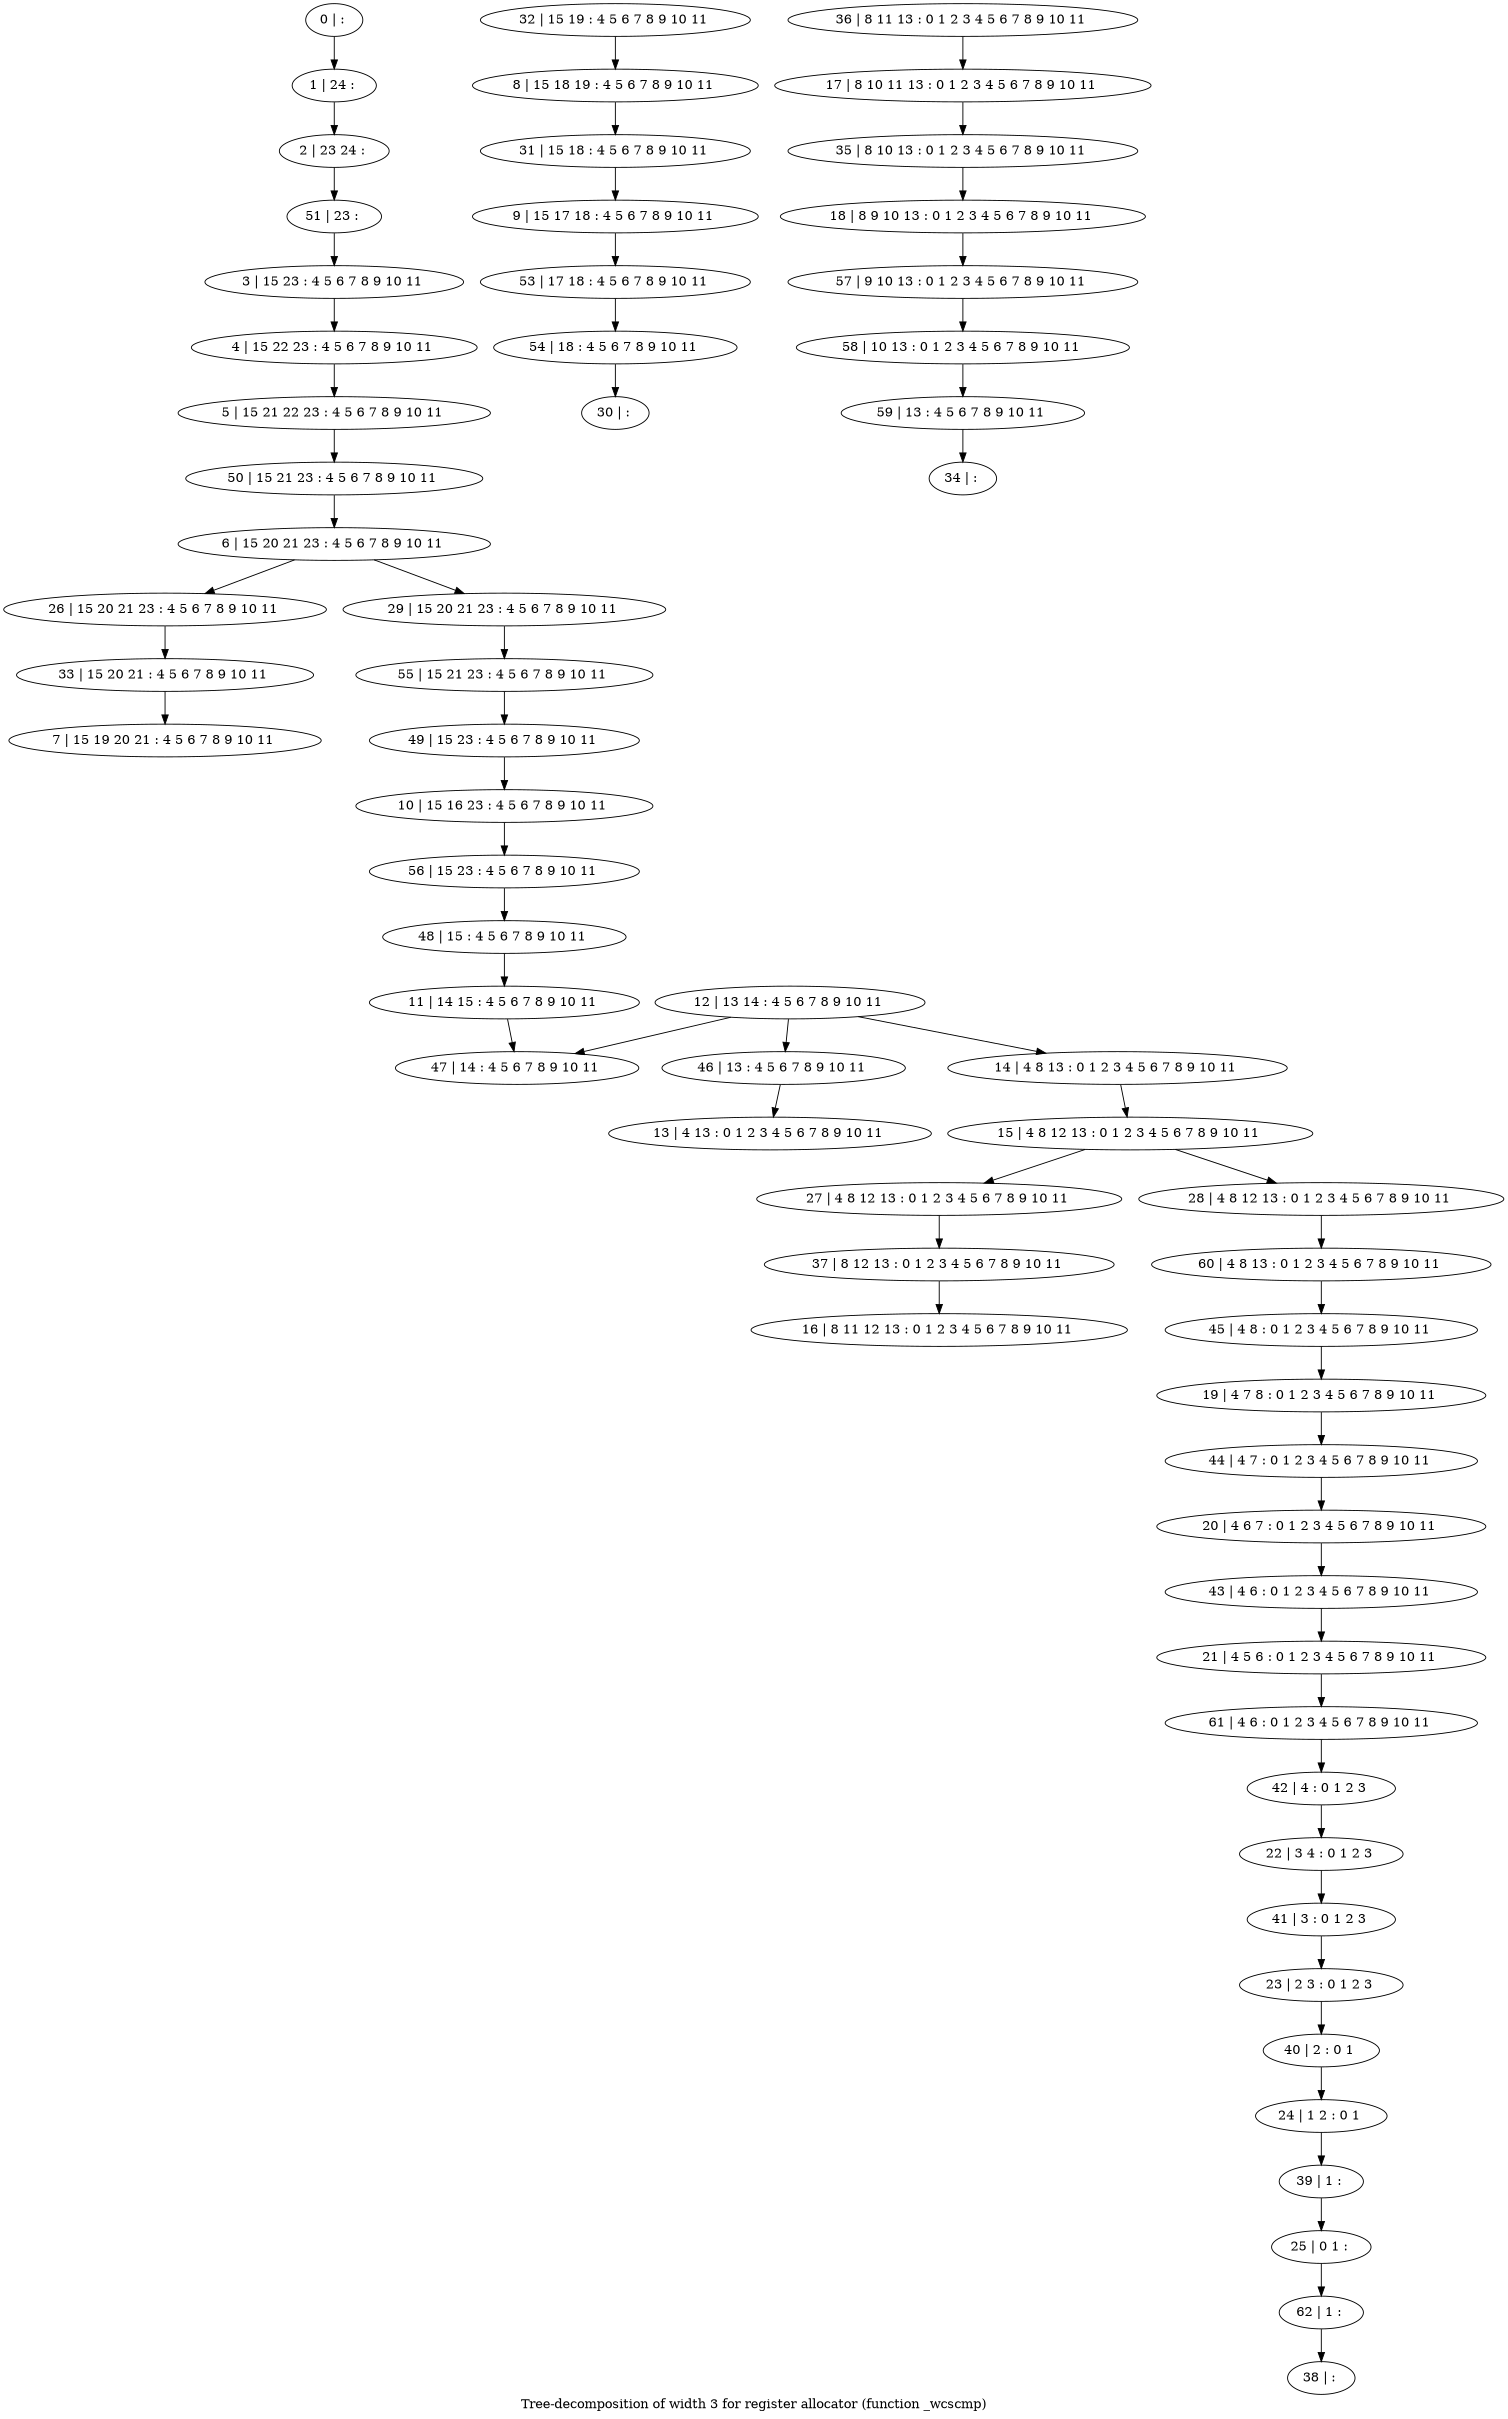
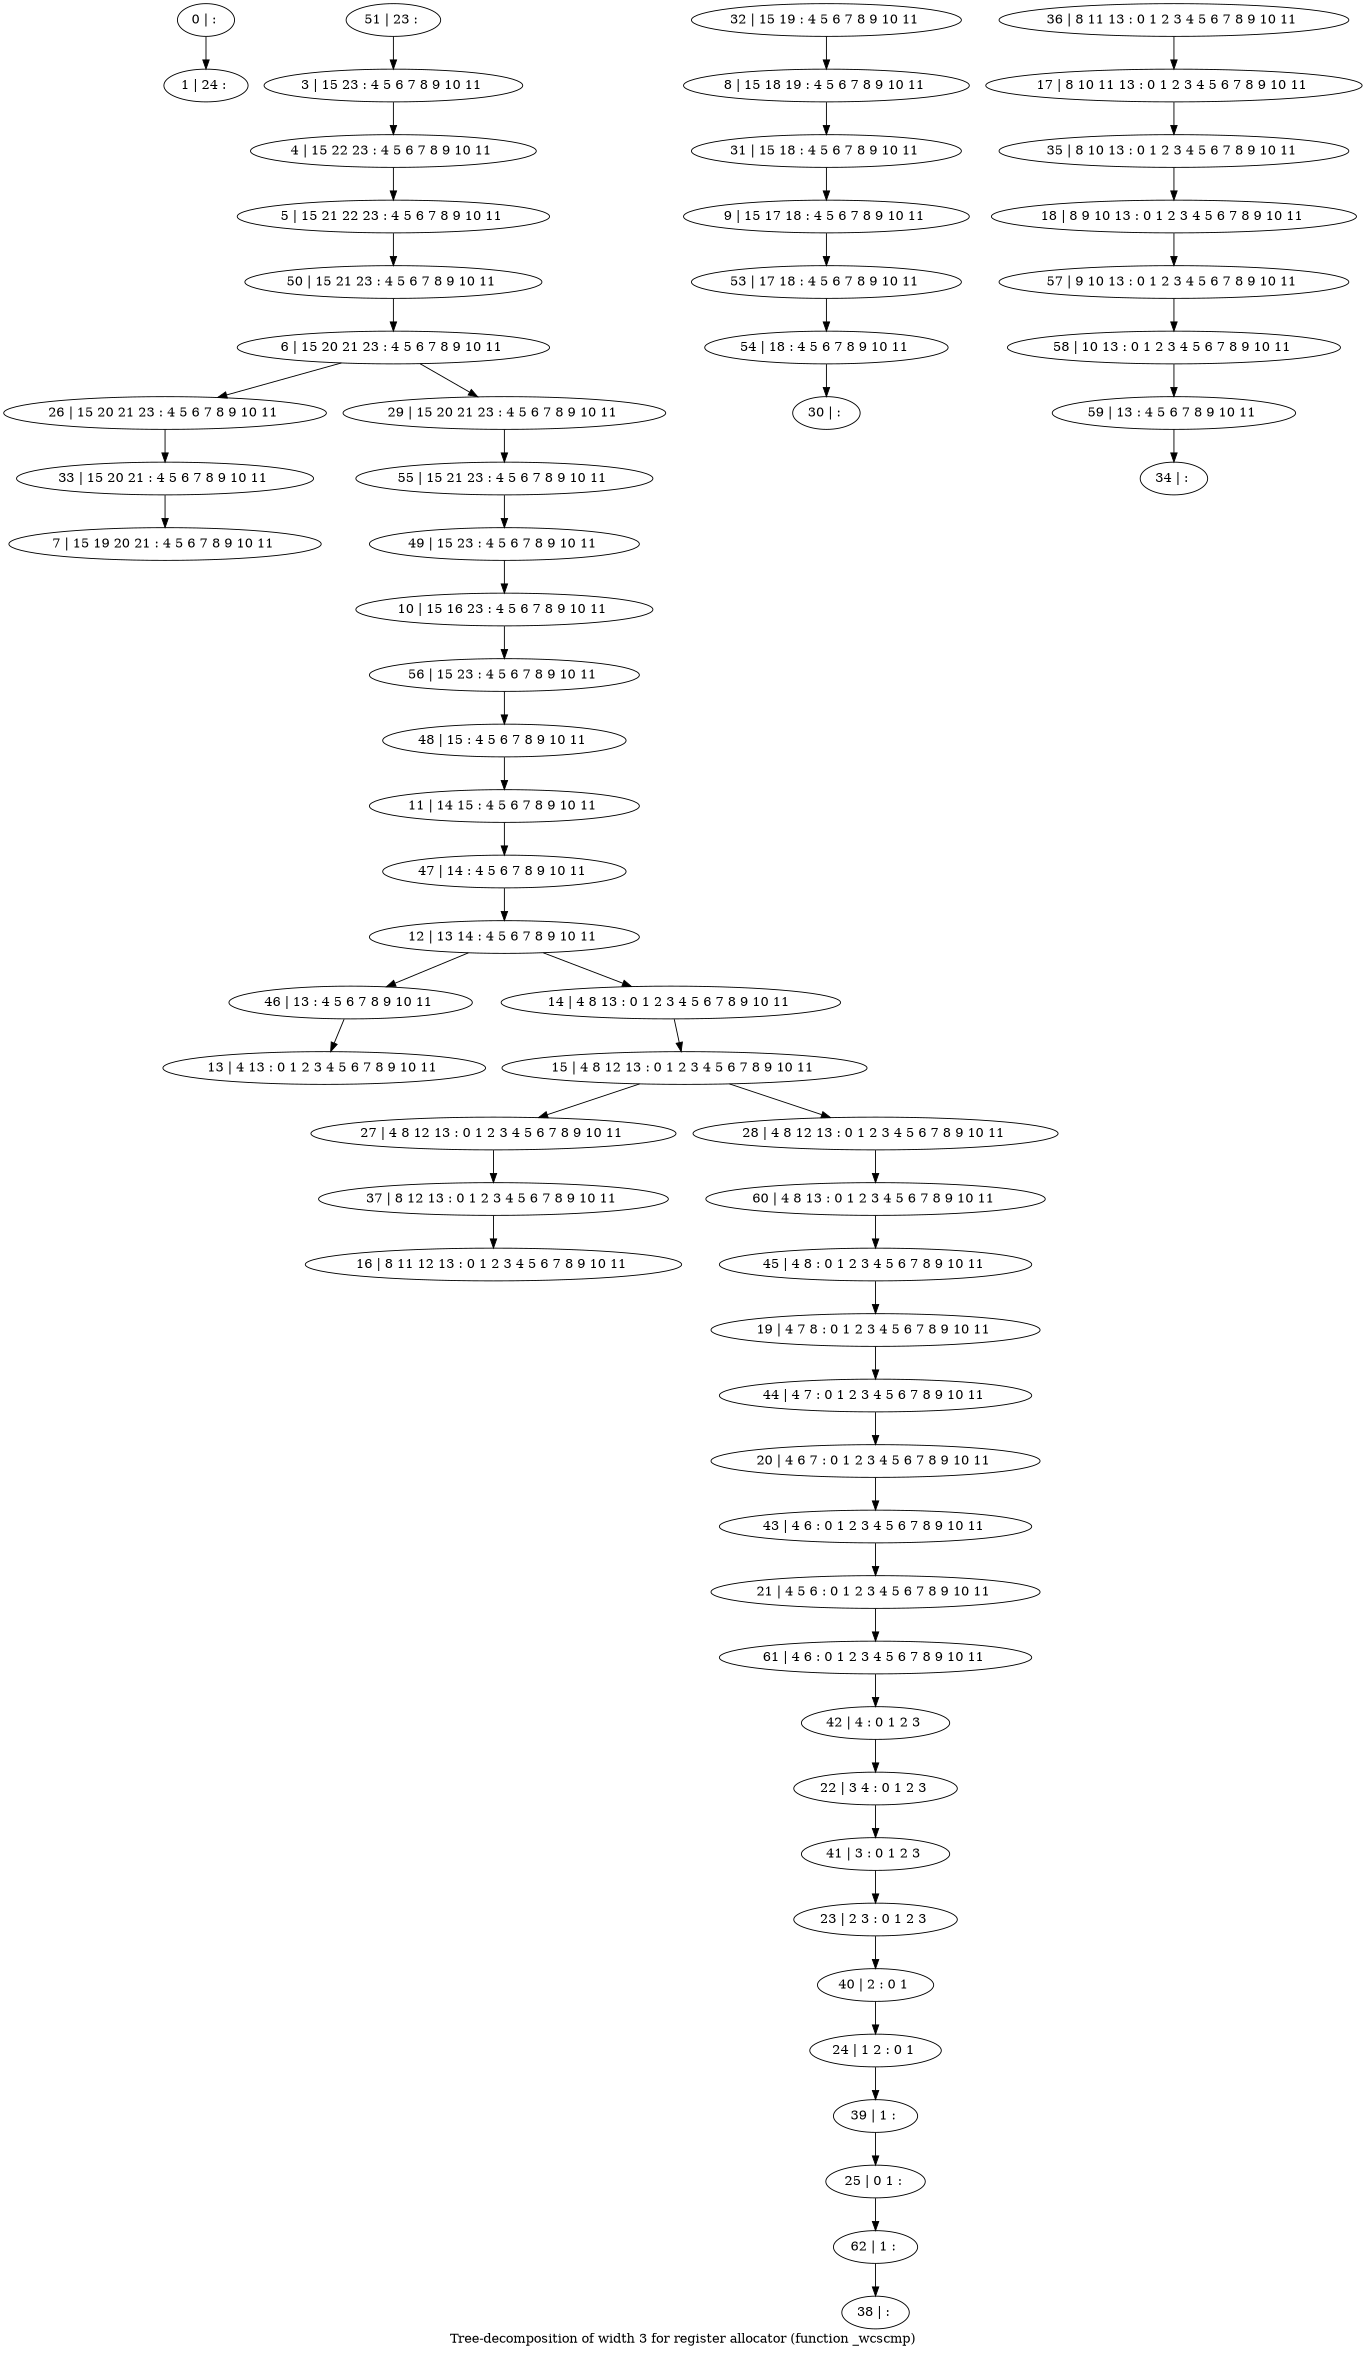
node "2 | 23 24 :": removed
edge "12 | 13 14 : 4 5 6 7 8 9 10 11" -> "47 | 14 : 4 5 6 7 8 9 10 11": reversed
